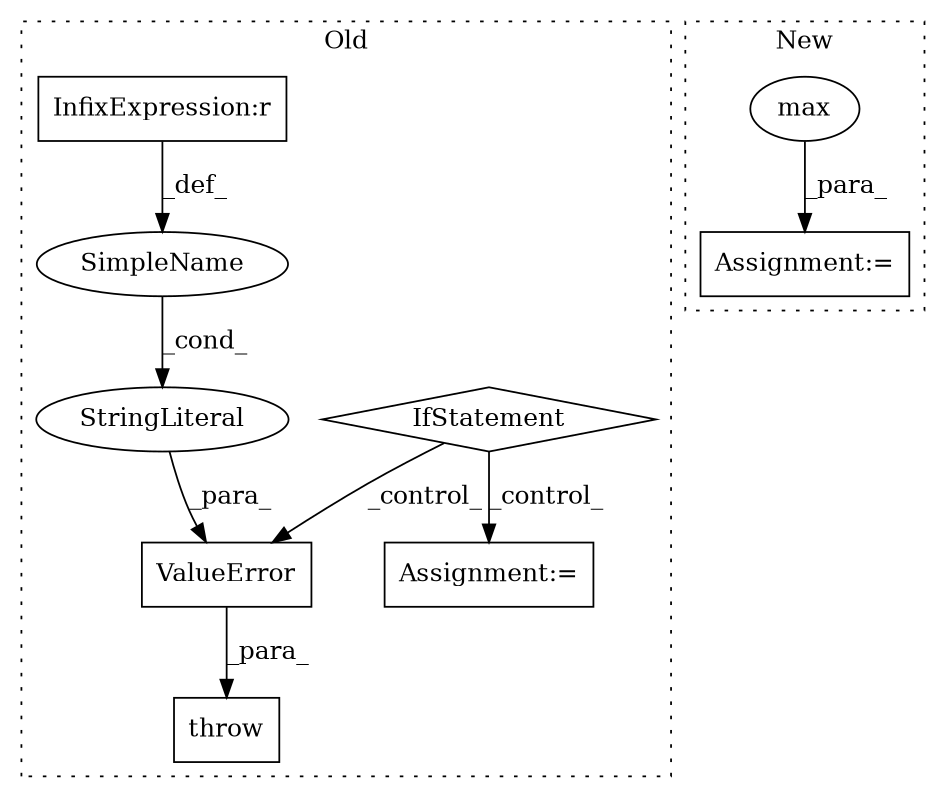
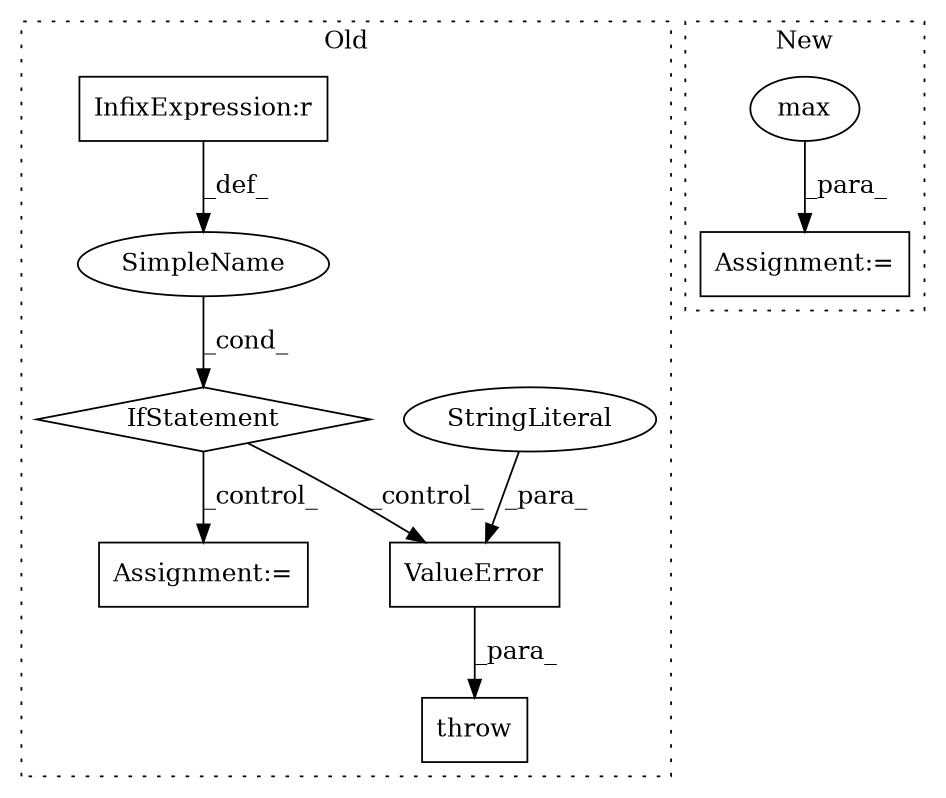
edge "SimpleName" -> "StringLiteral": now "SimpleName" -> "IfStatement"
